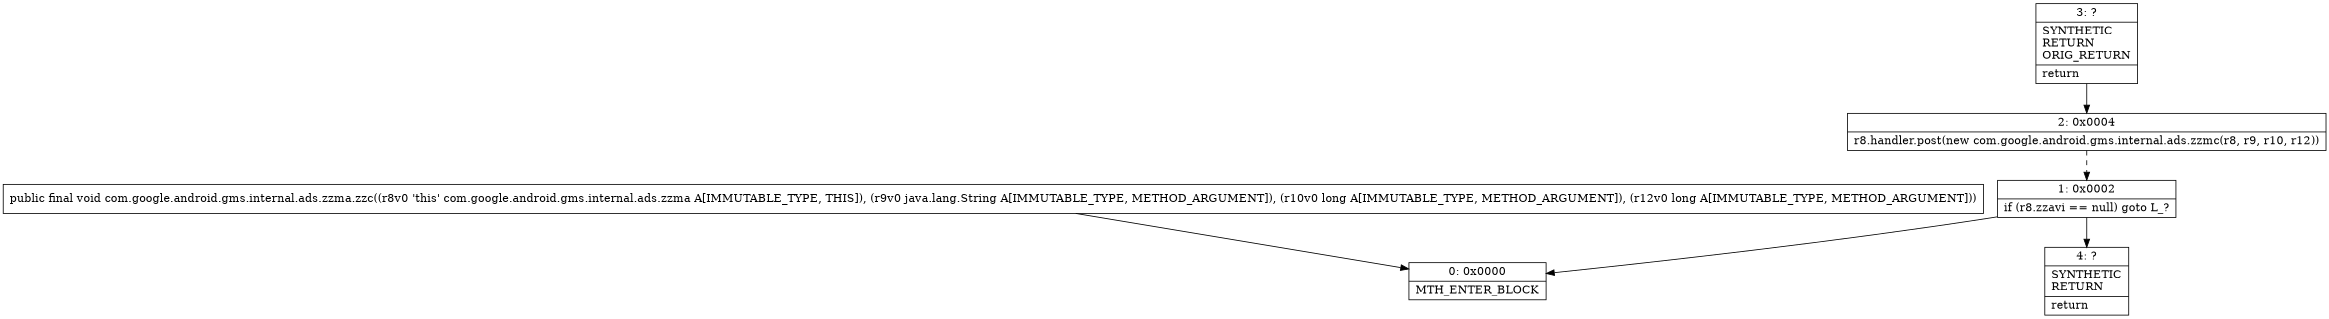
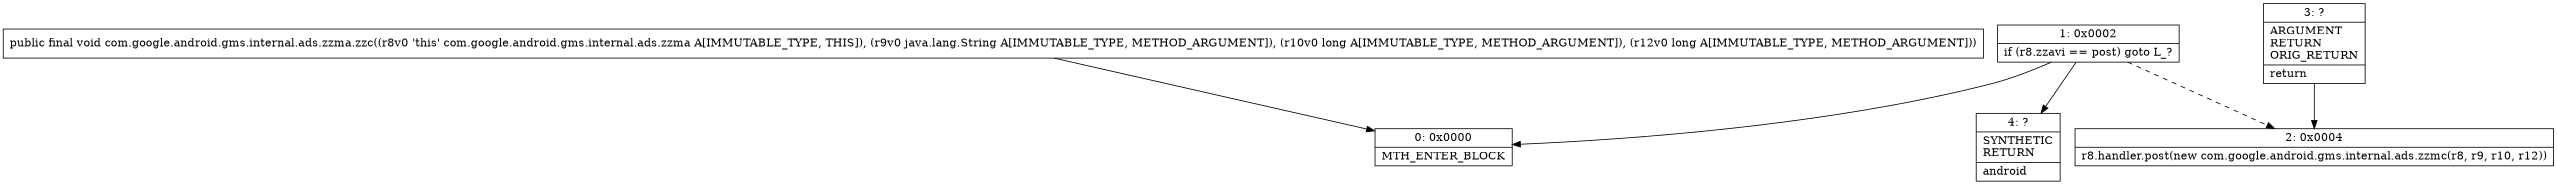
node "3: ?": text "SYNTHETIC" -> "ARGUMENT"
edge "2: 0x0004" -> "1: 0x0002": reversed
node "1: 0x0002": text "if (r8.zzavi == null) goto L_?" -> "if (r8.zzavi == post) goto L_?"
node "4: ?": text "return" -> "android"
